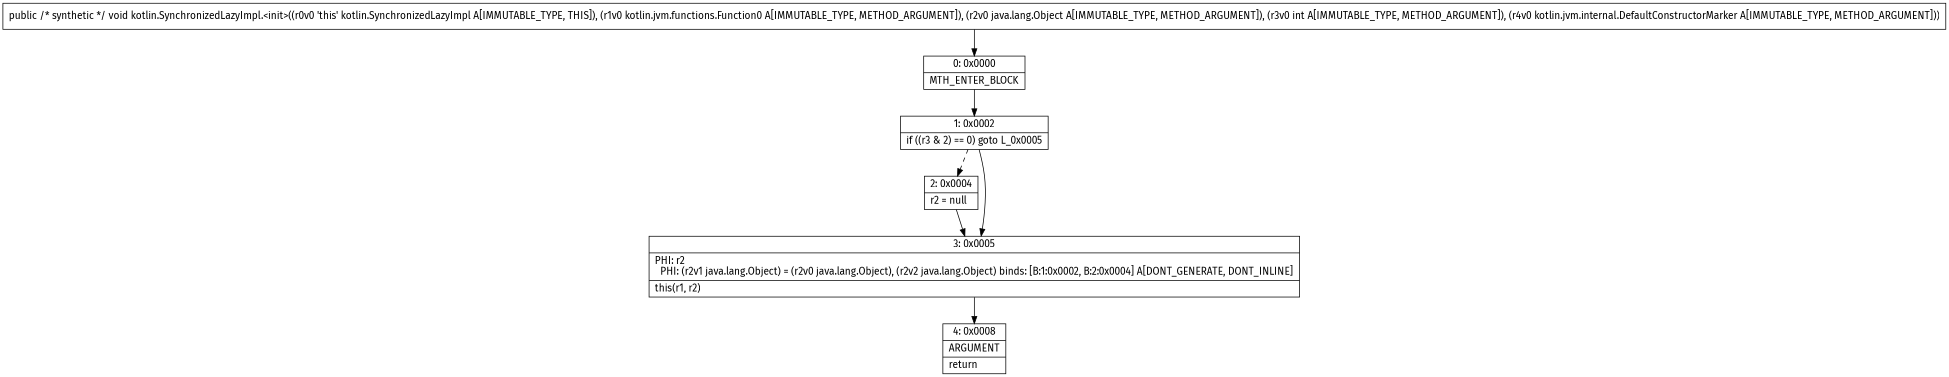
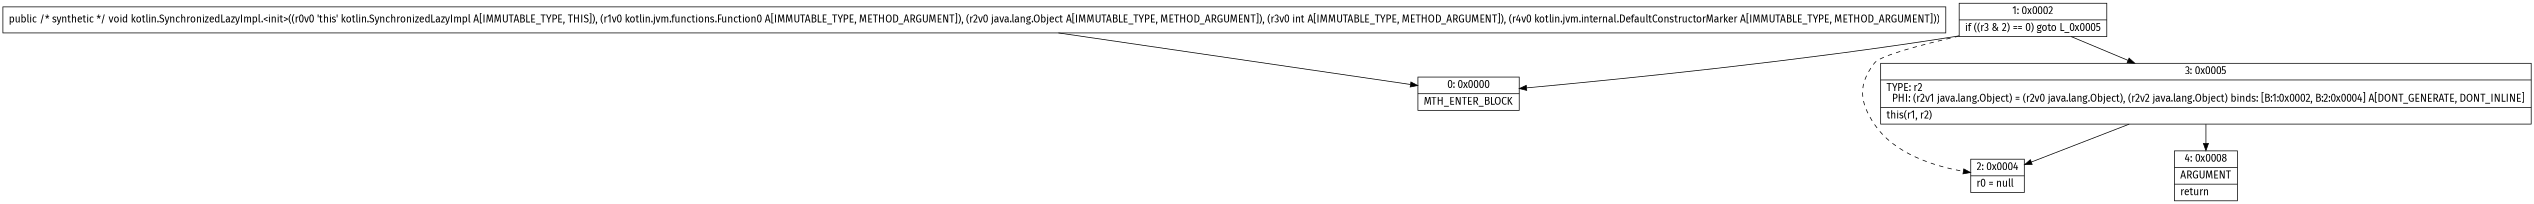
edge "0: 0x0000" -> "1: 0x0002": reversed
node "2: 0x0004": text "r2 = null" -> "r0 = null"
edge "2: 0x0004" -> "3: 0x0005": reversed
node "3: 0x0005": text "PHI: r2" -> "TYPE: r2"
